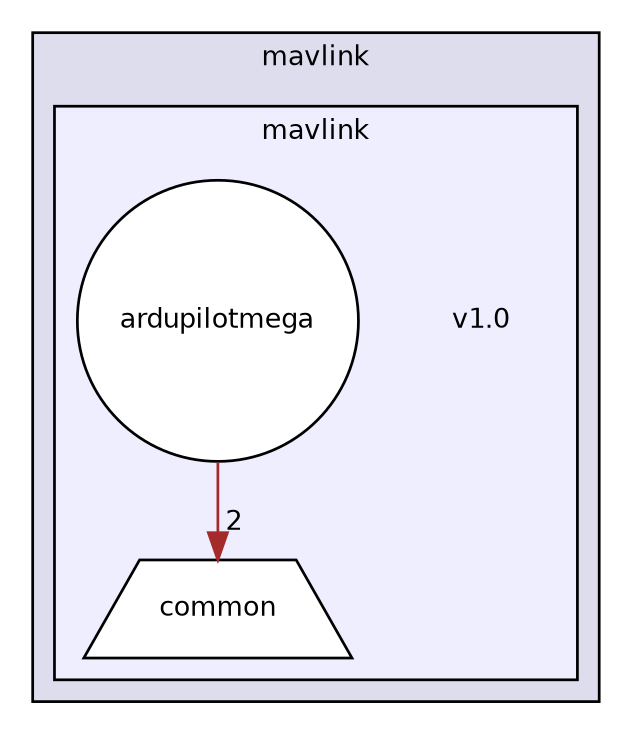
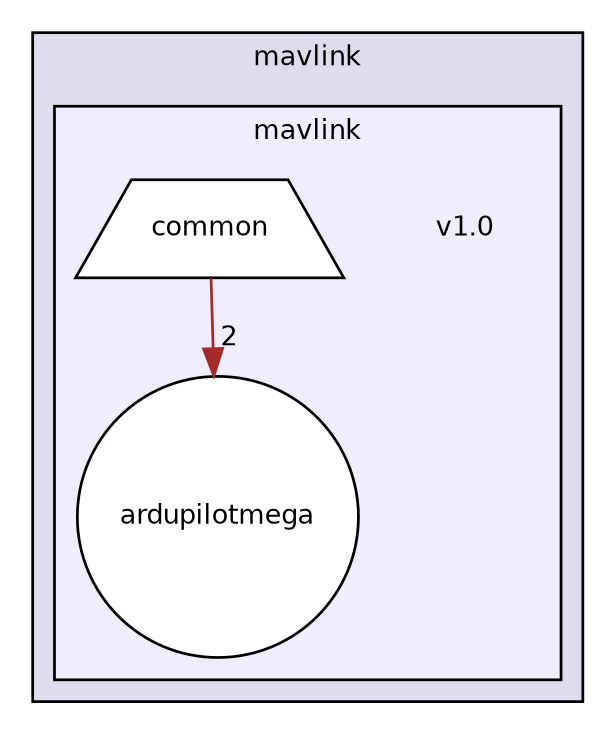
edge "ardupilotmega" -> "common": reversed
